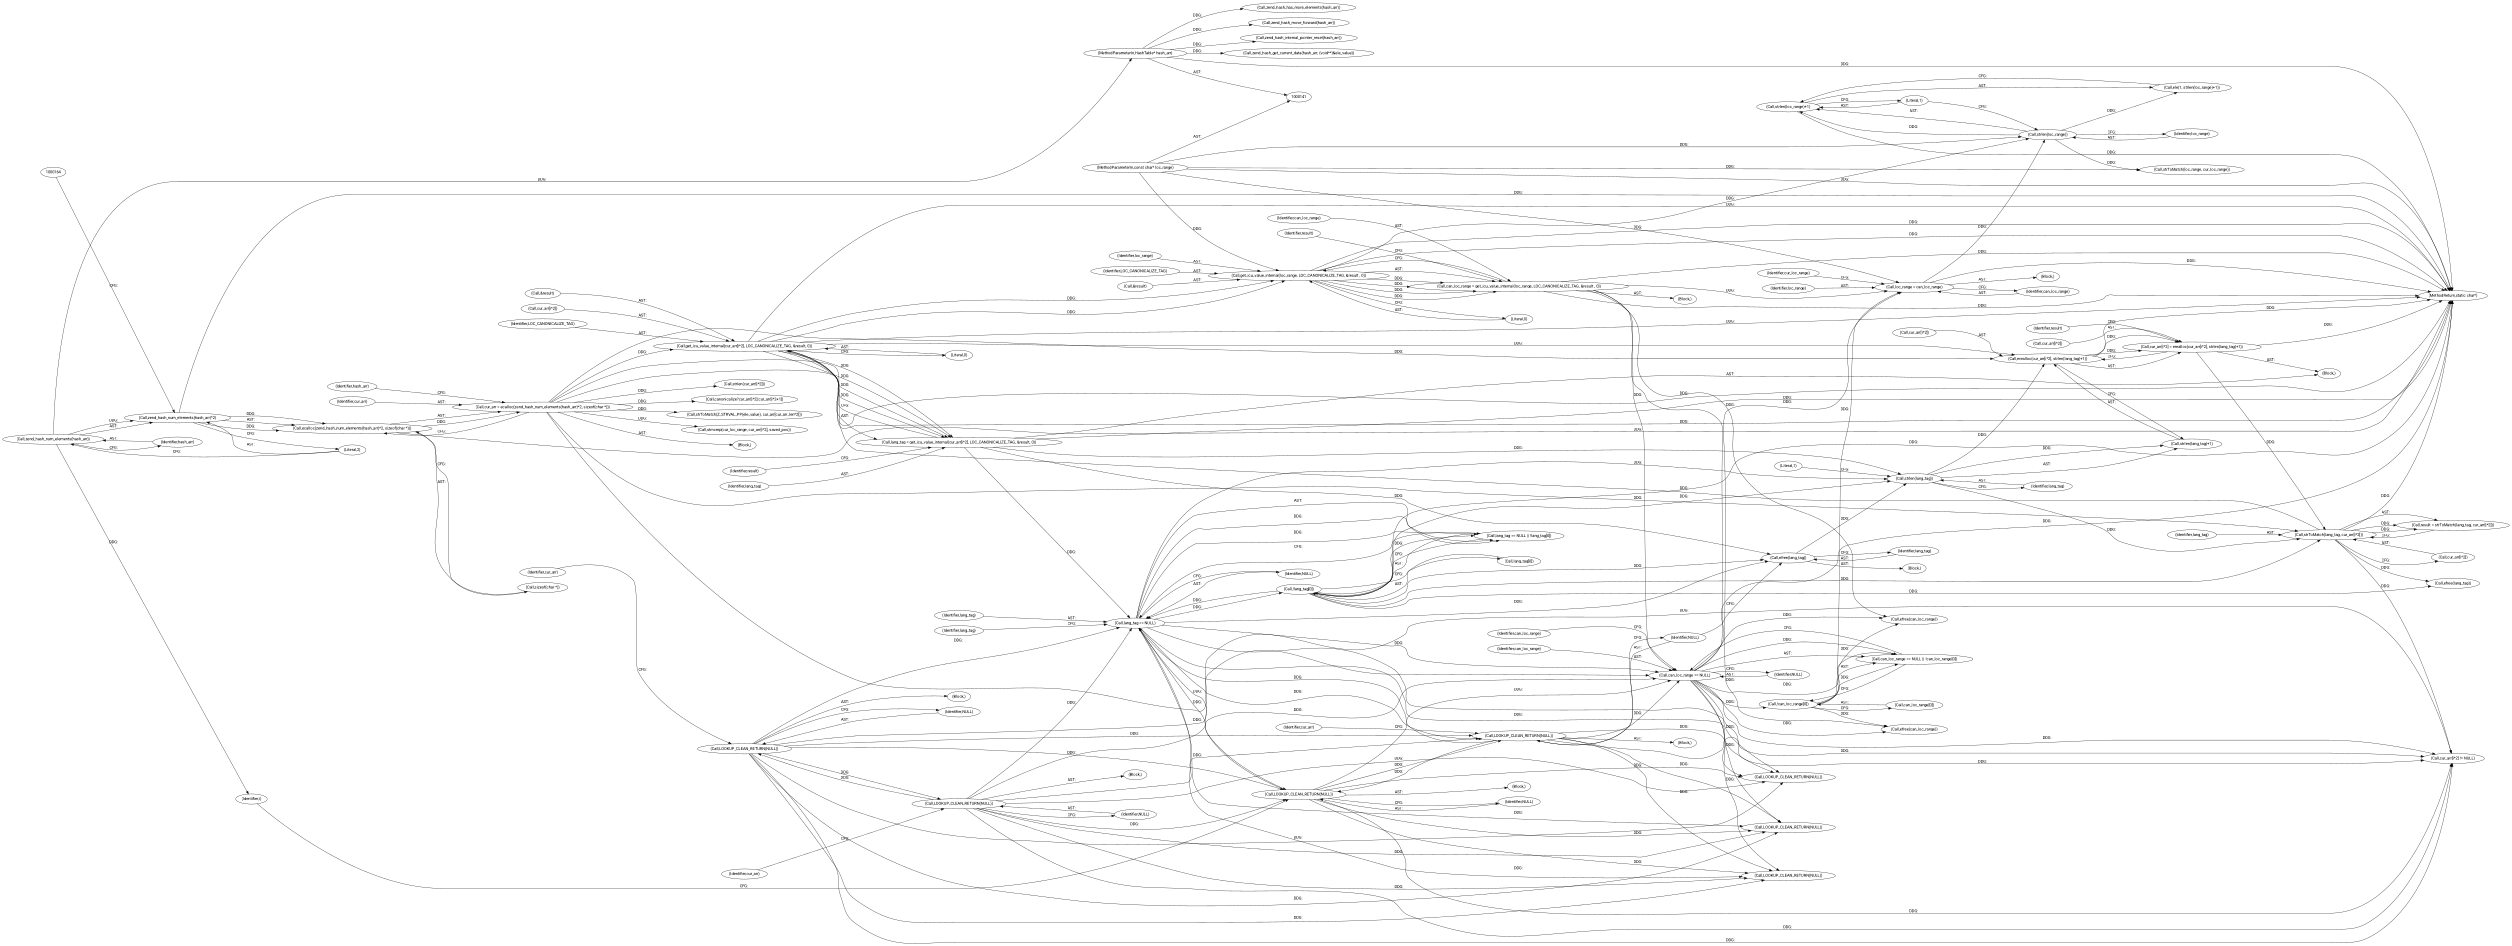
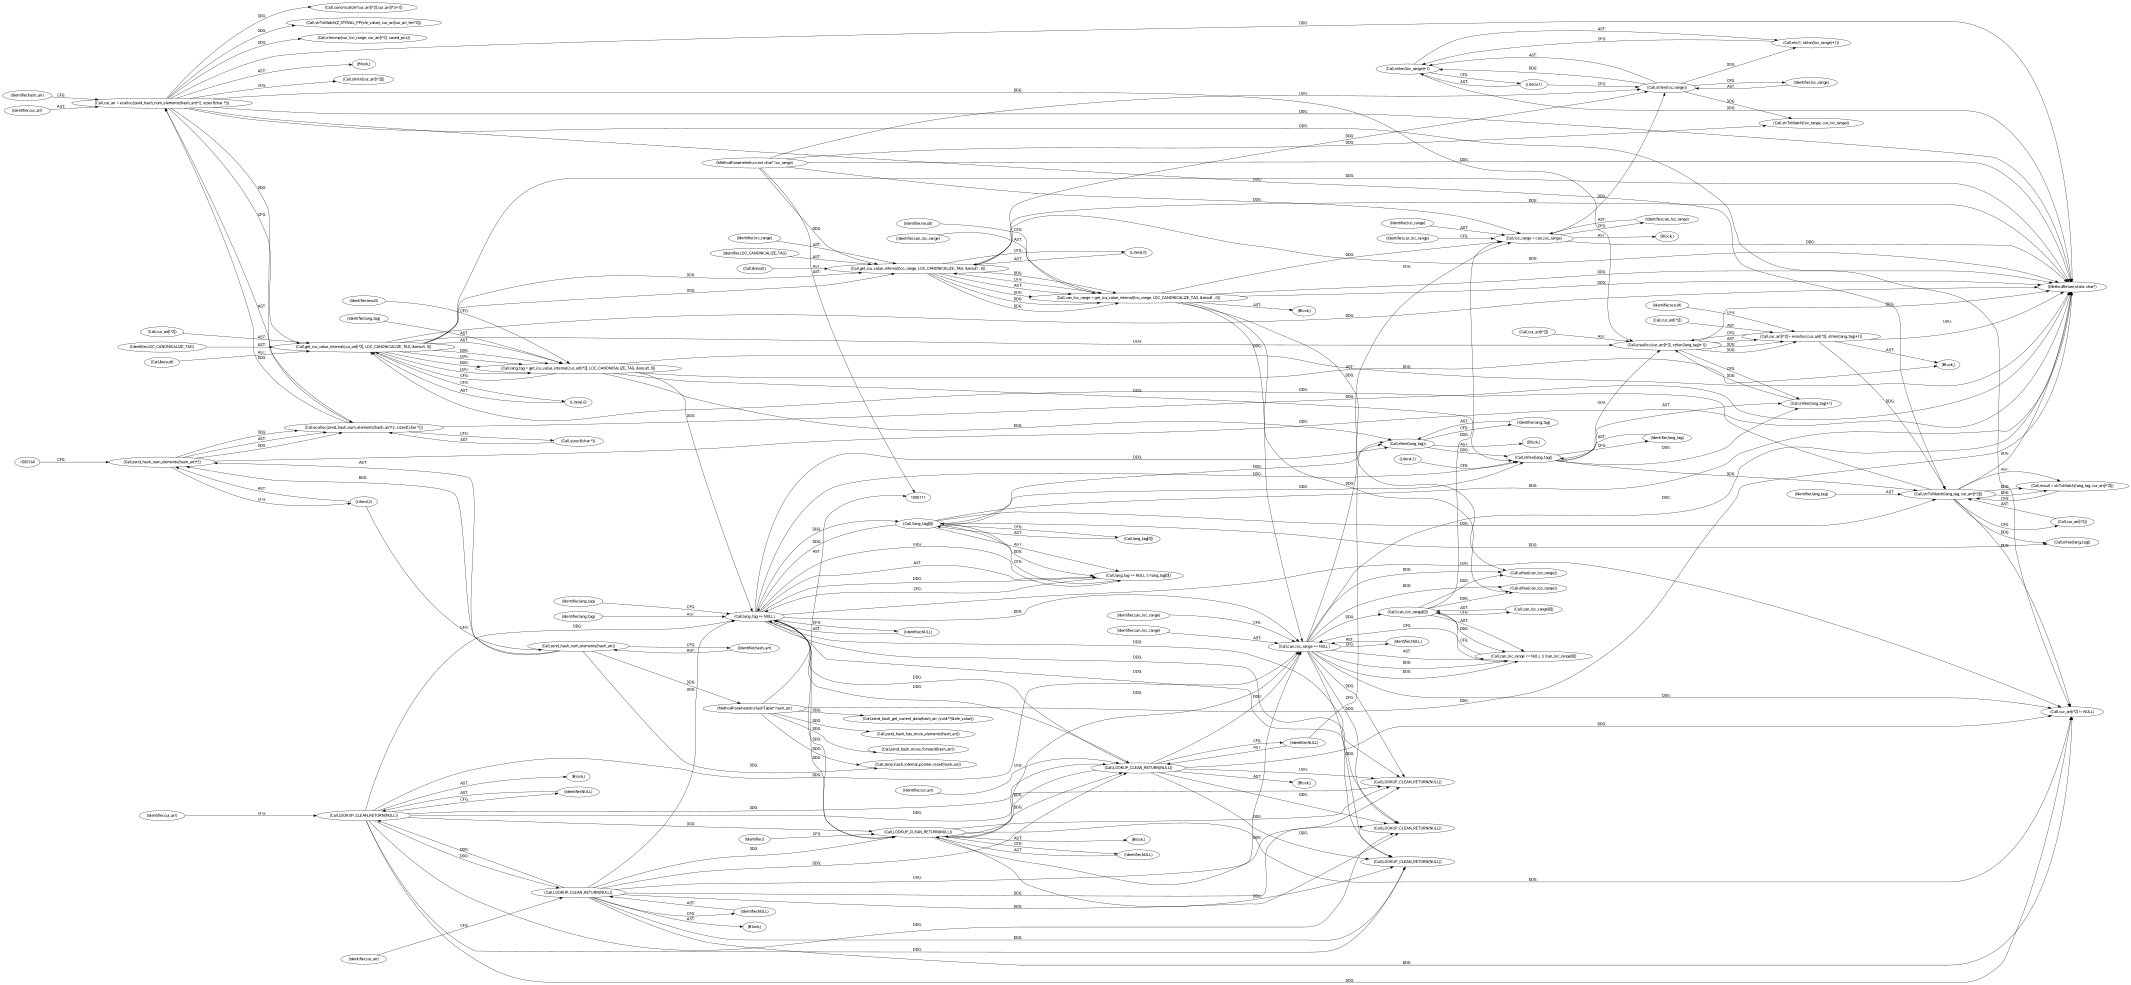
node "1000141": label "1000141" -> "1000111"
edge "(Call,strlen(lang_tag)+1)" -> "(Call,erealloc(cur_arr[i*2], strlen(lang_tag)+1))": label "AST: " -> "DDG: "
edge "(Call,zend_hash_num_elements(hash_arr))" -> "(Identifier,i)": now "(Call,zend_hash_num_elements(hash_arr))" -> "(Call,zend_hash_internal_pointer_reset(hash_arr))"
